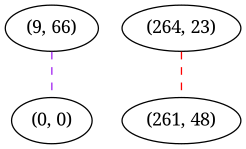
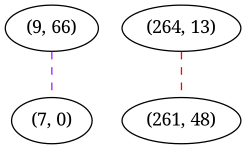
node "(264, 23)": label "(264, 23)" -> "(264, 13)"
node "(0, 0)": label "(0, 0)" -> "(7, 0)"
